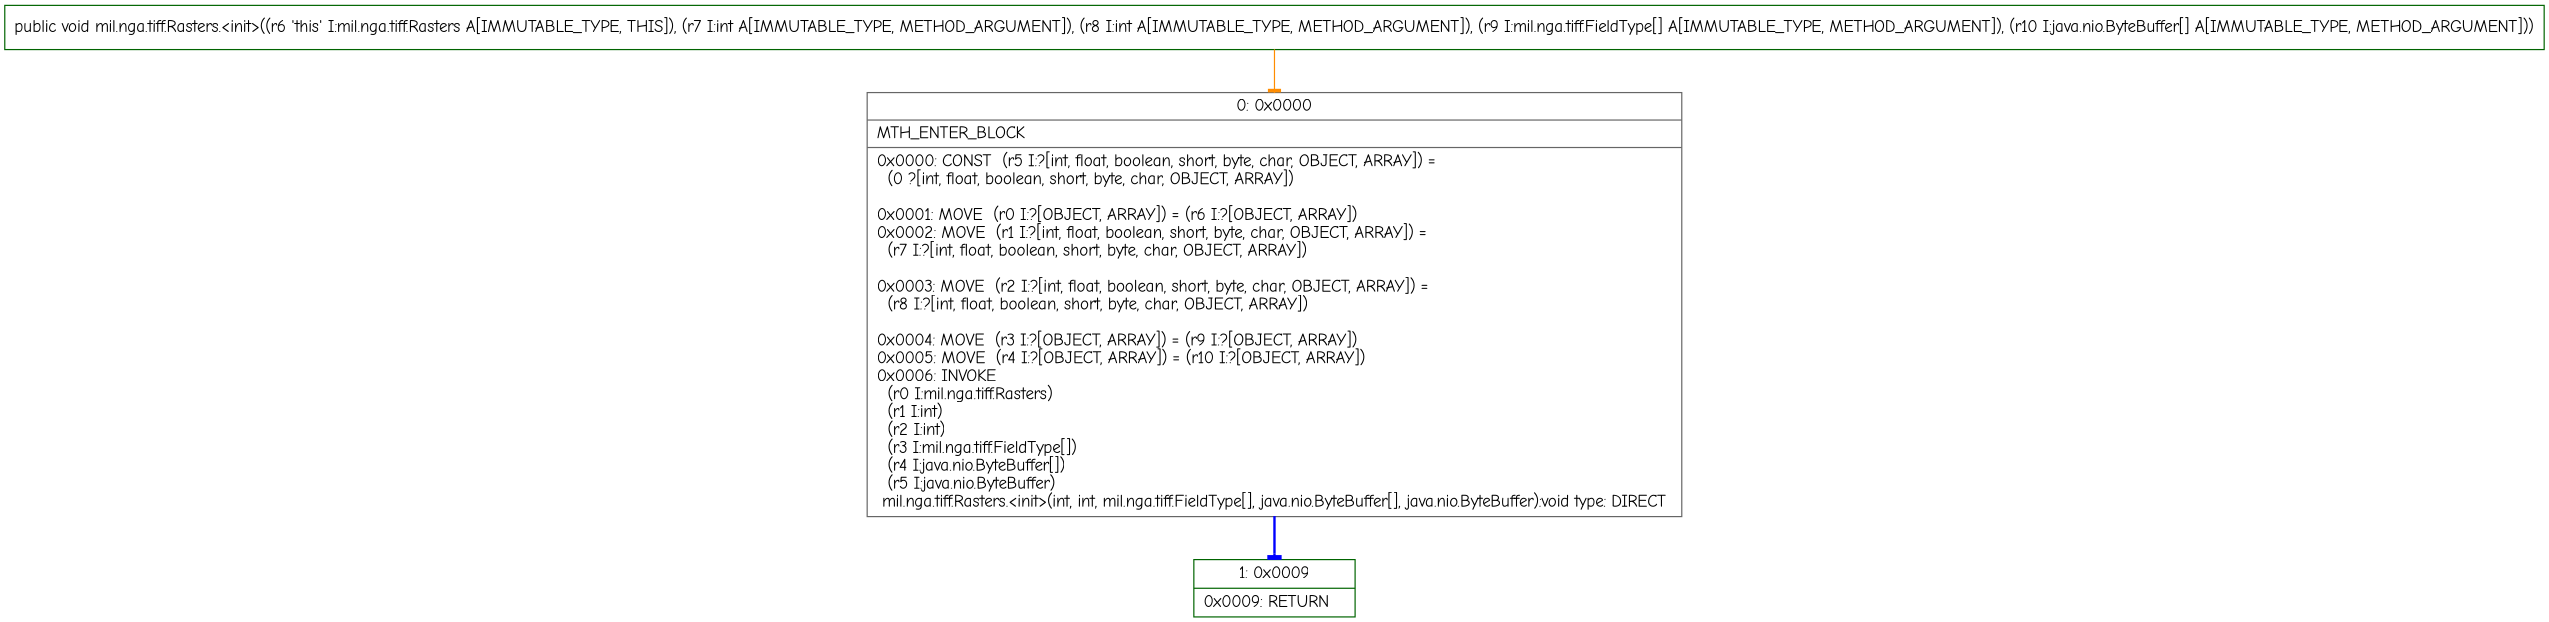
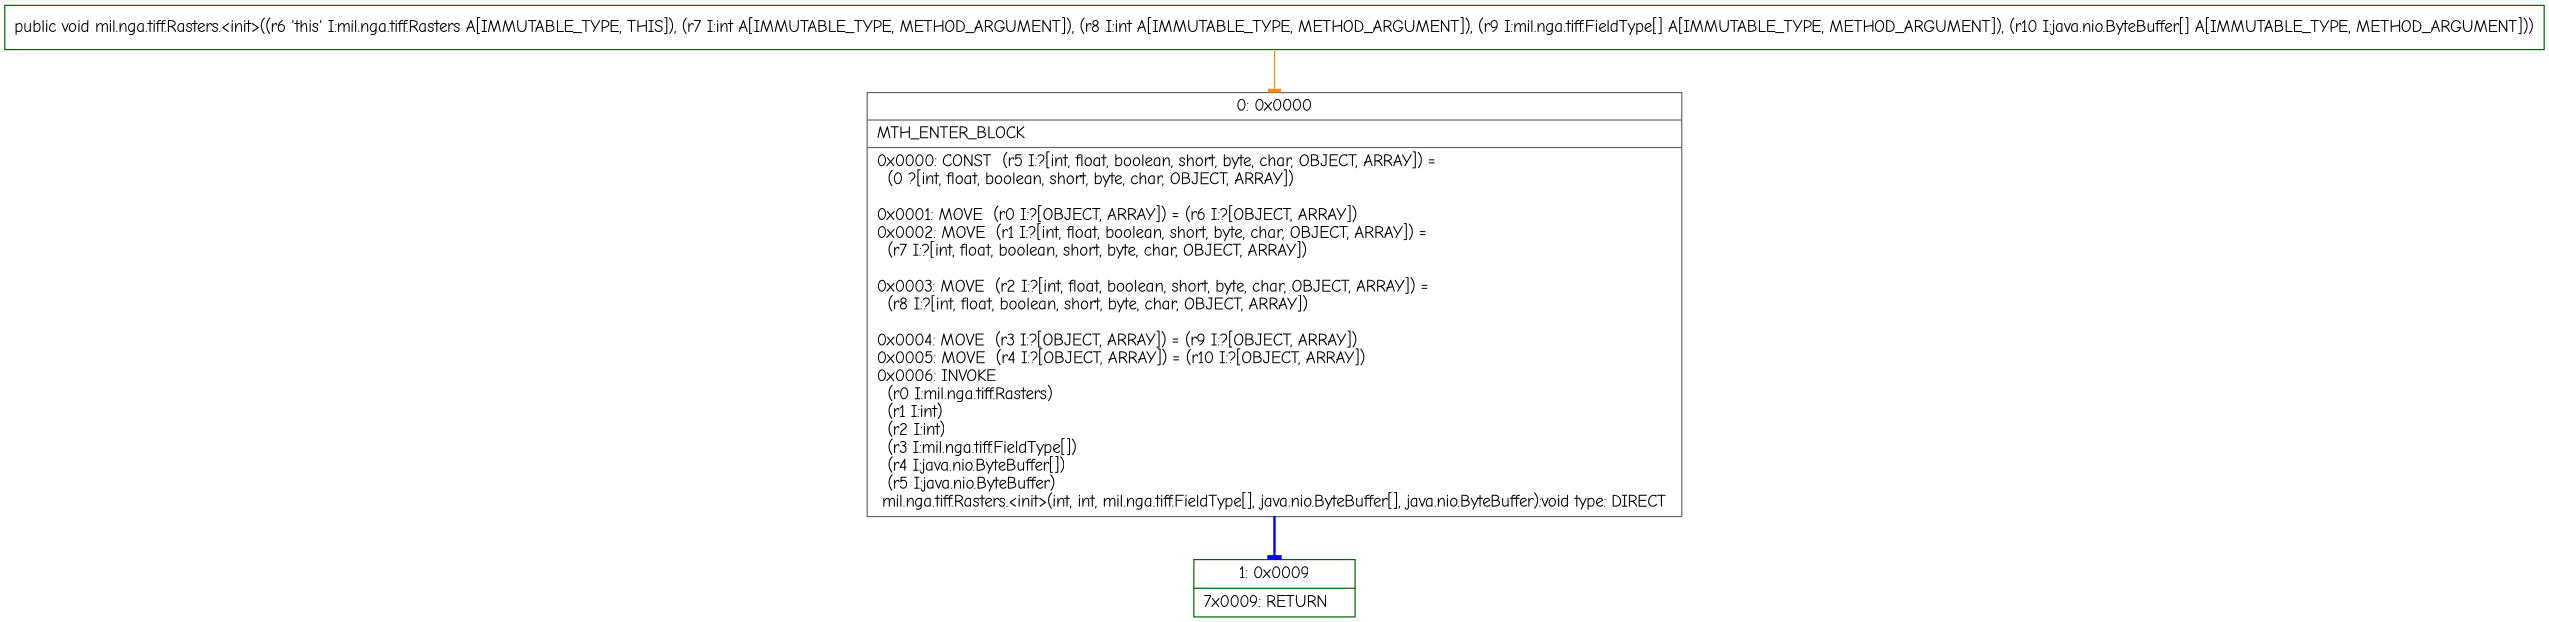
node "1: 0x0009": text "0x0009: RETURN" -> "7x0009: RETURN"
